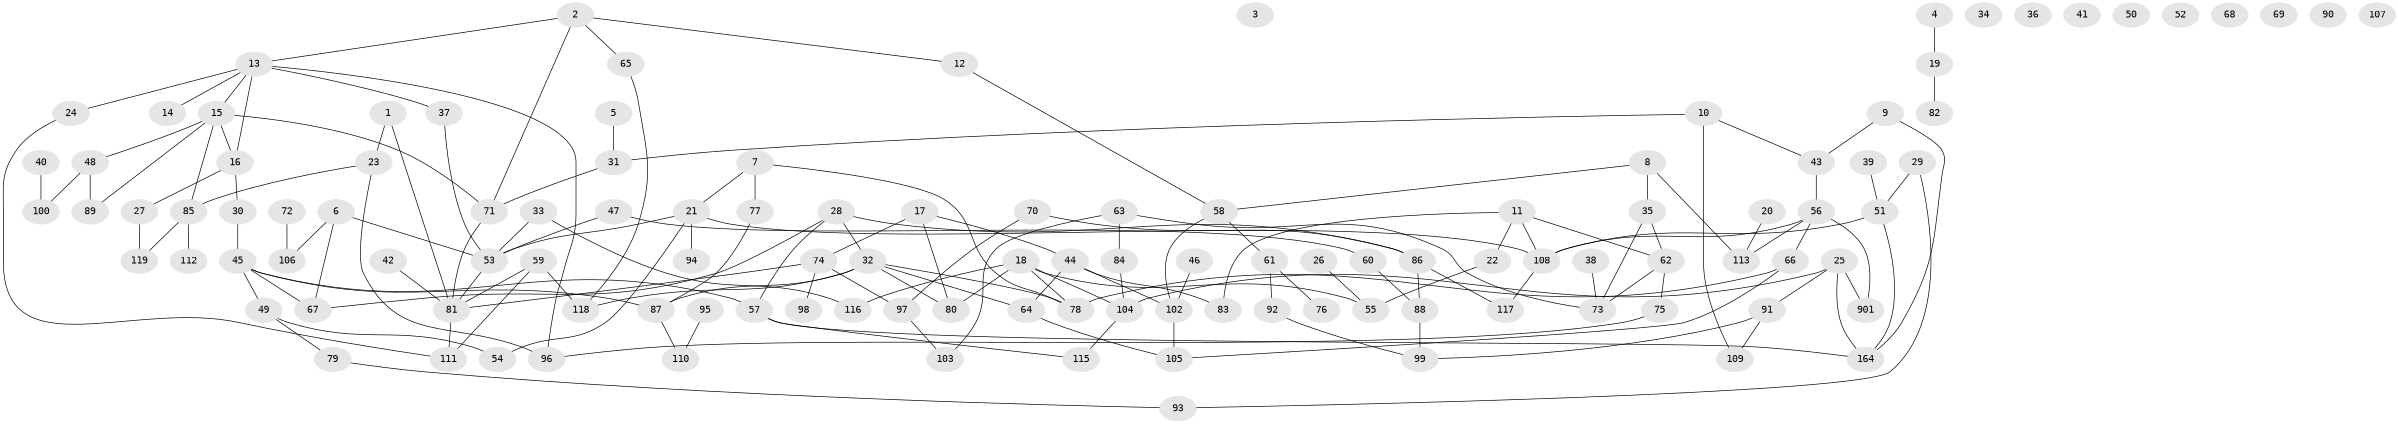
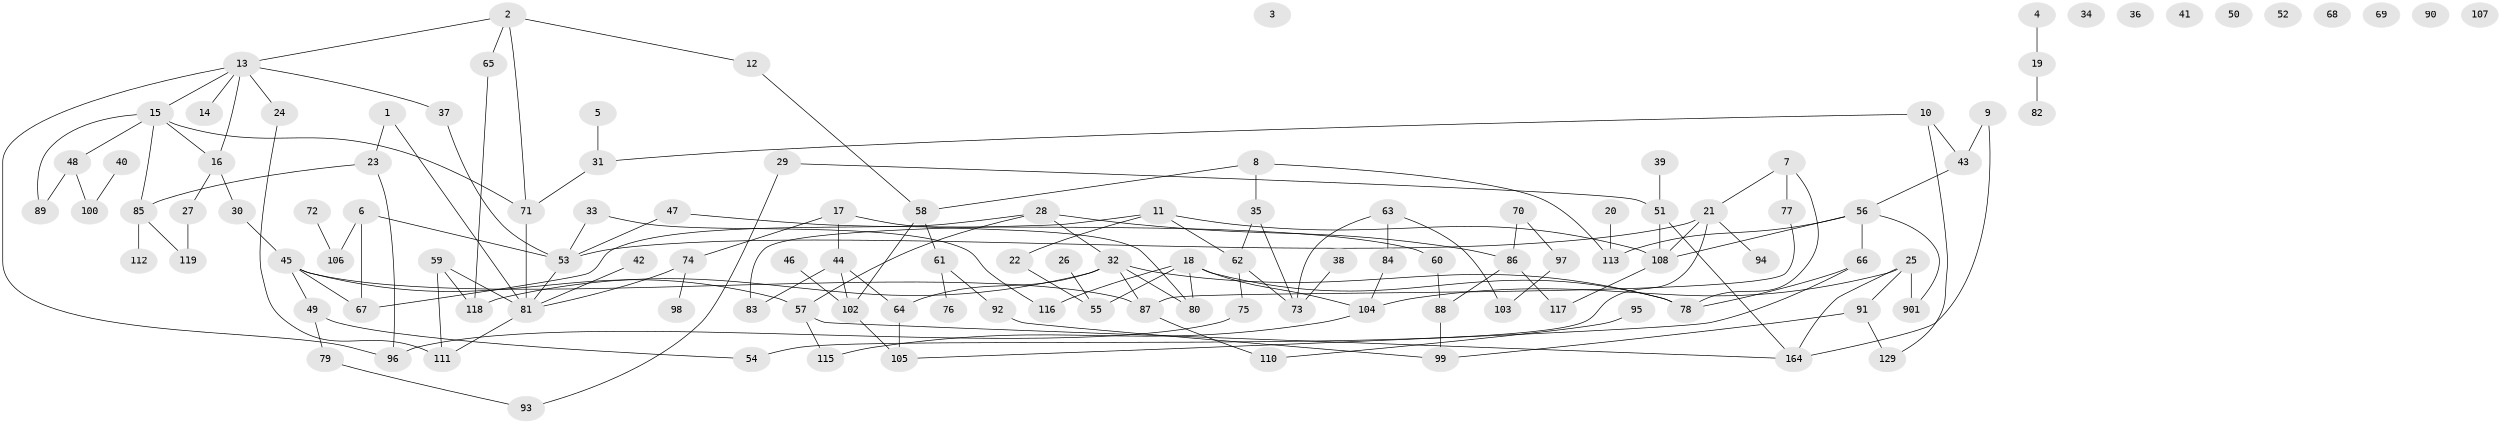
edge "74" -- "97": removed
node "109": label "109" -> "129"
